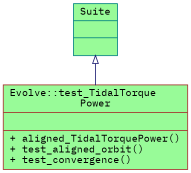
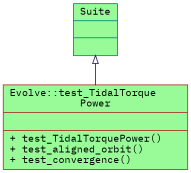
node "Evolve::test_TidalTorque": text "+ aligned_TidalTorquePower()" -> "+ test_TidalTorquePower()"
